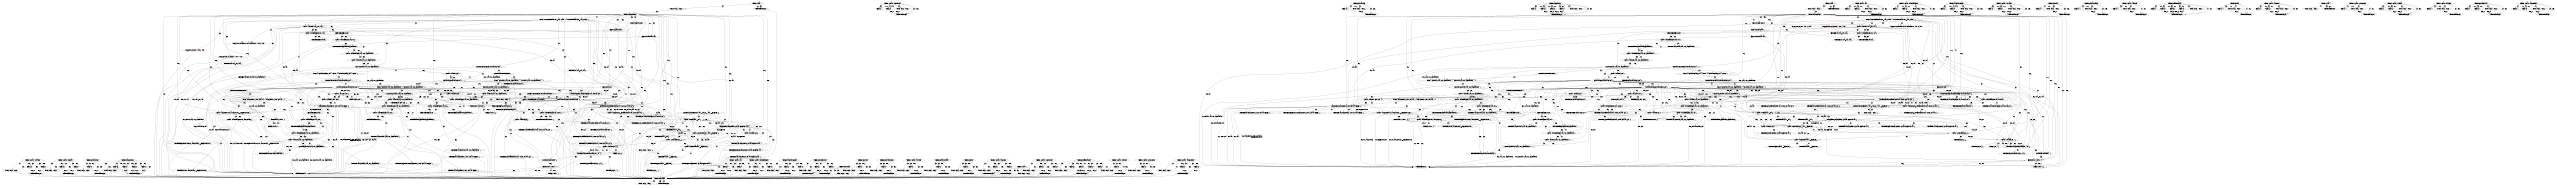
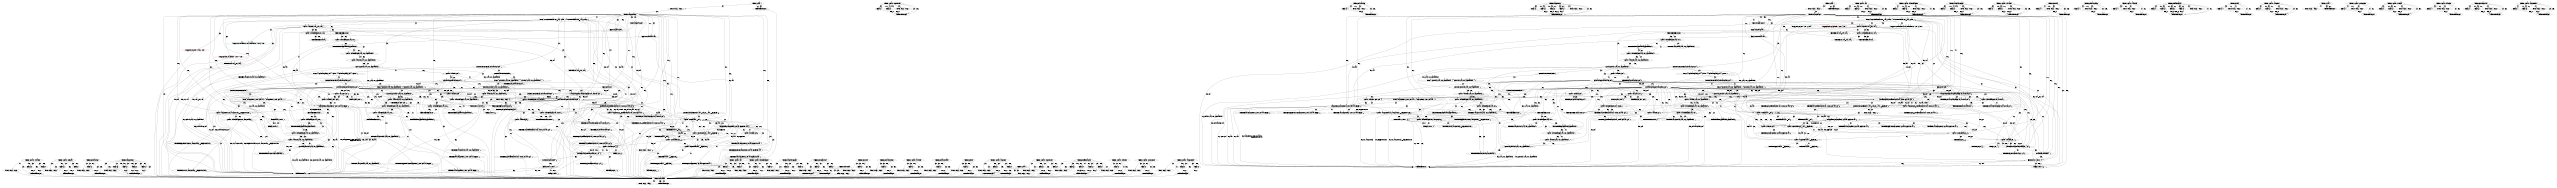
edge "(CONTROL_STRUCTURE,IF,if (pmd_trans_unstable(pmd)))" -> "(pmd_trans_unstable,pmd_trans_unstable(pmd))": label "AST: " -> "HPAGE: "
